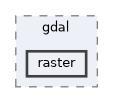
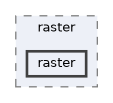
cluster "gdal": label "gdal" -> "raster"
